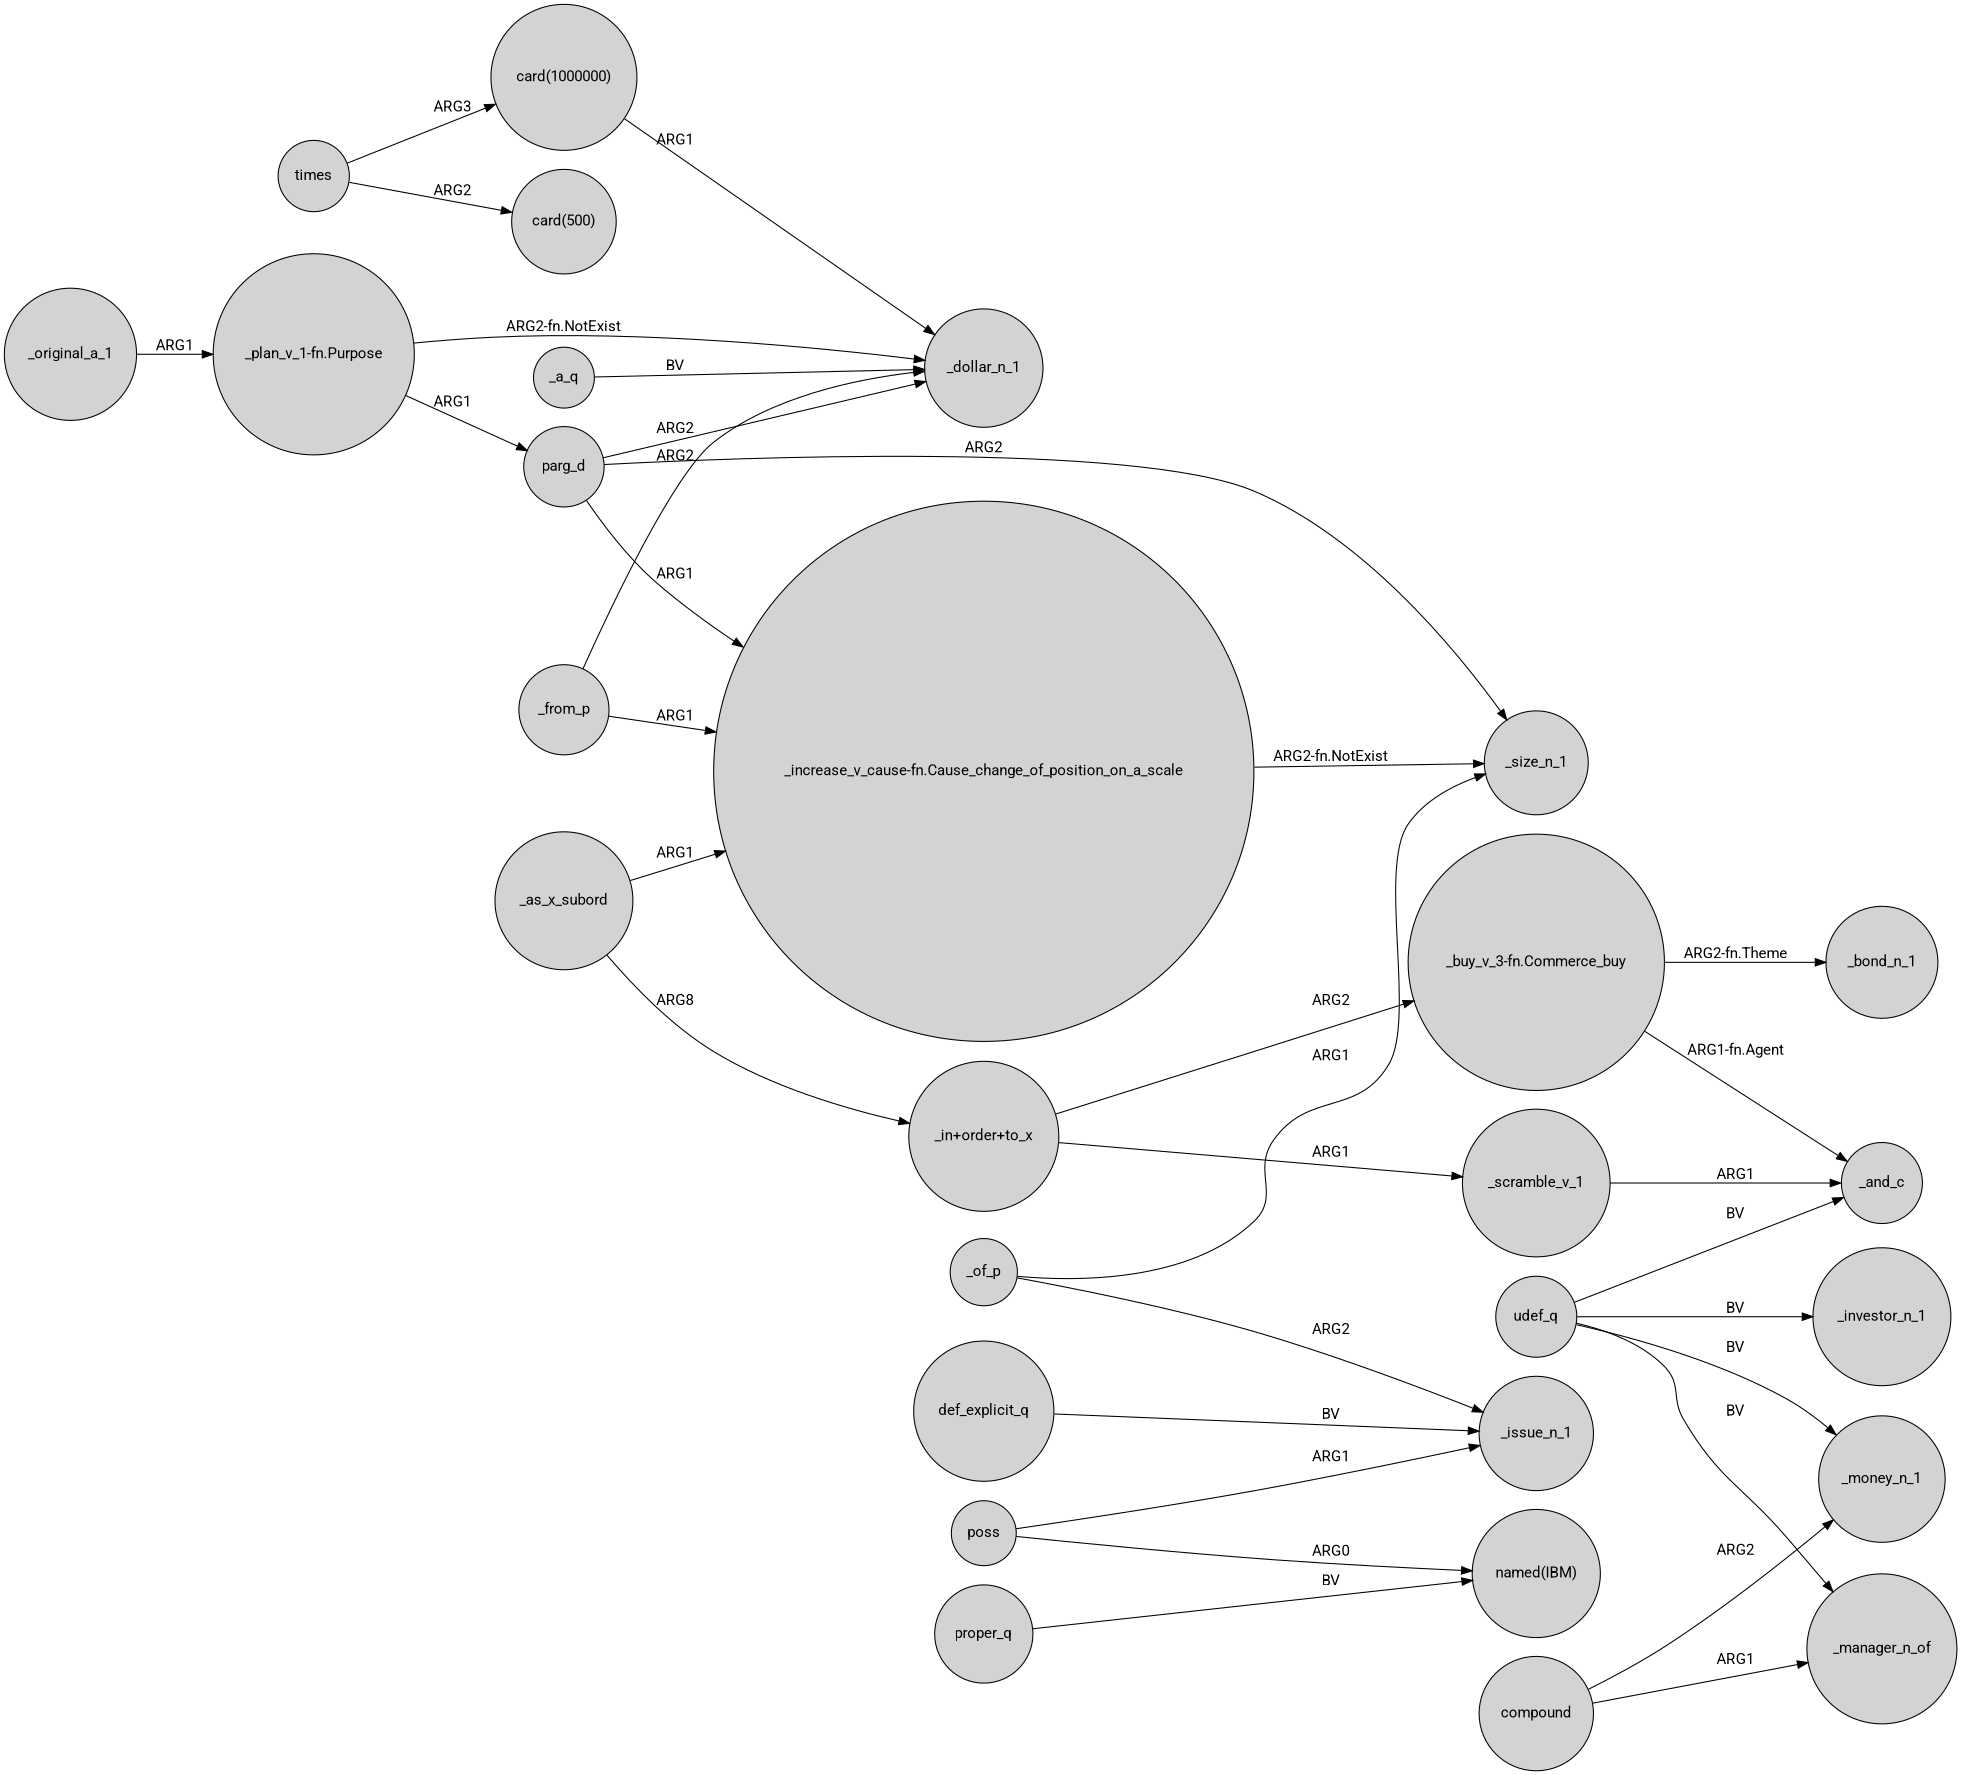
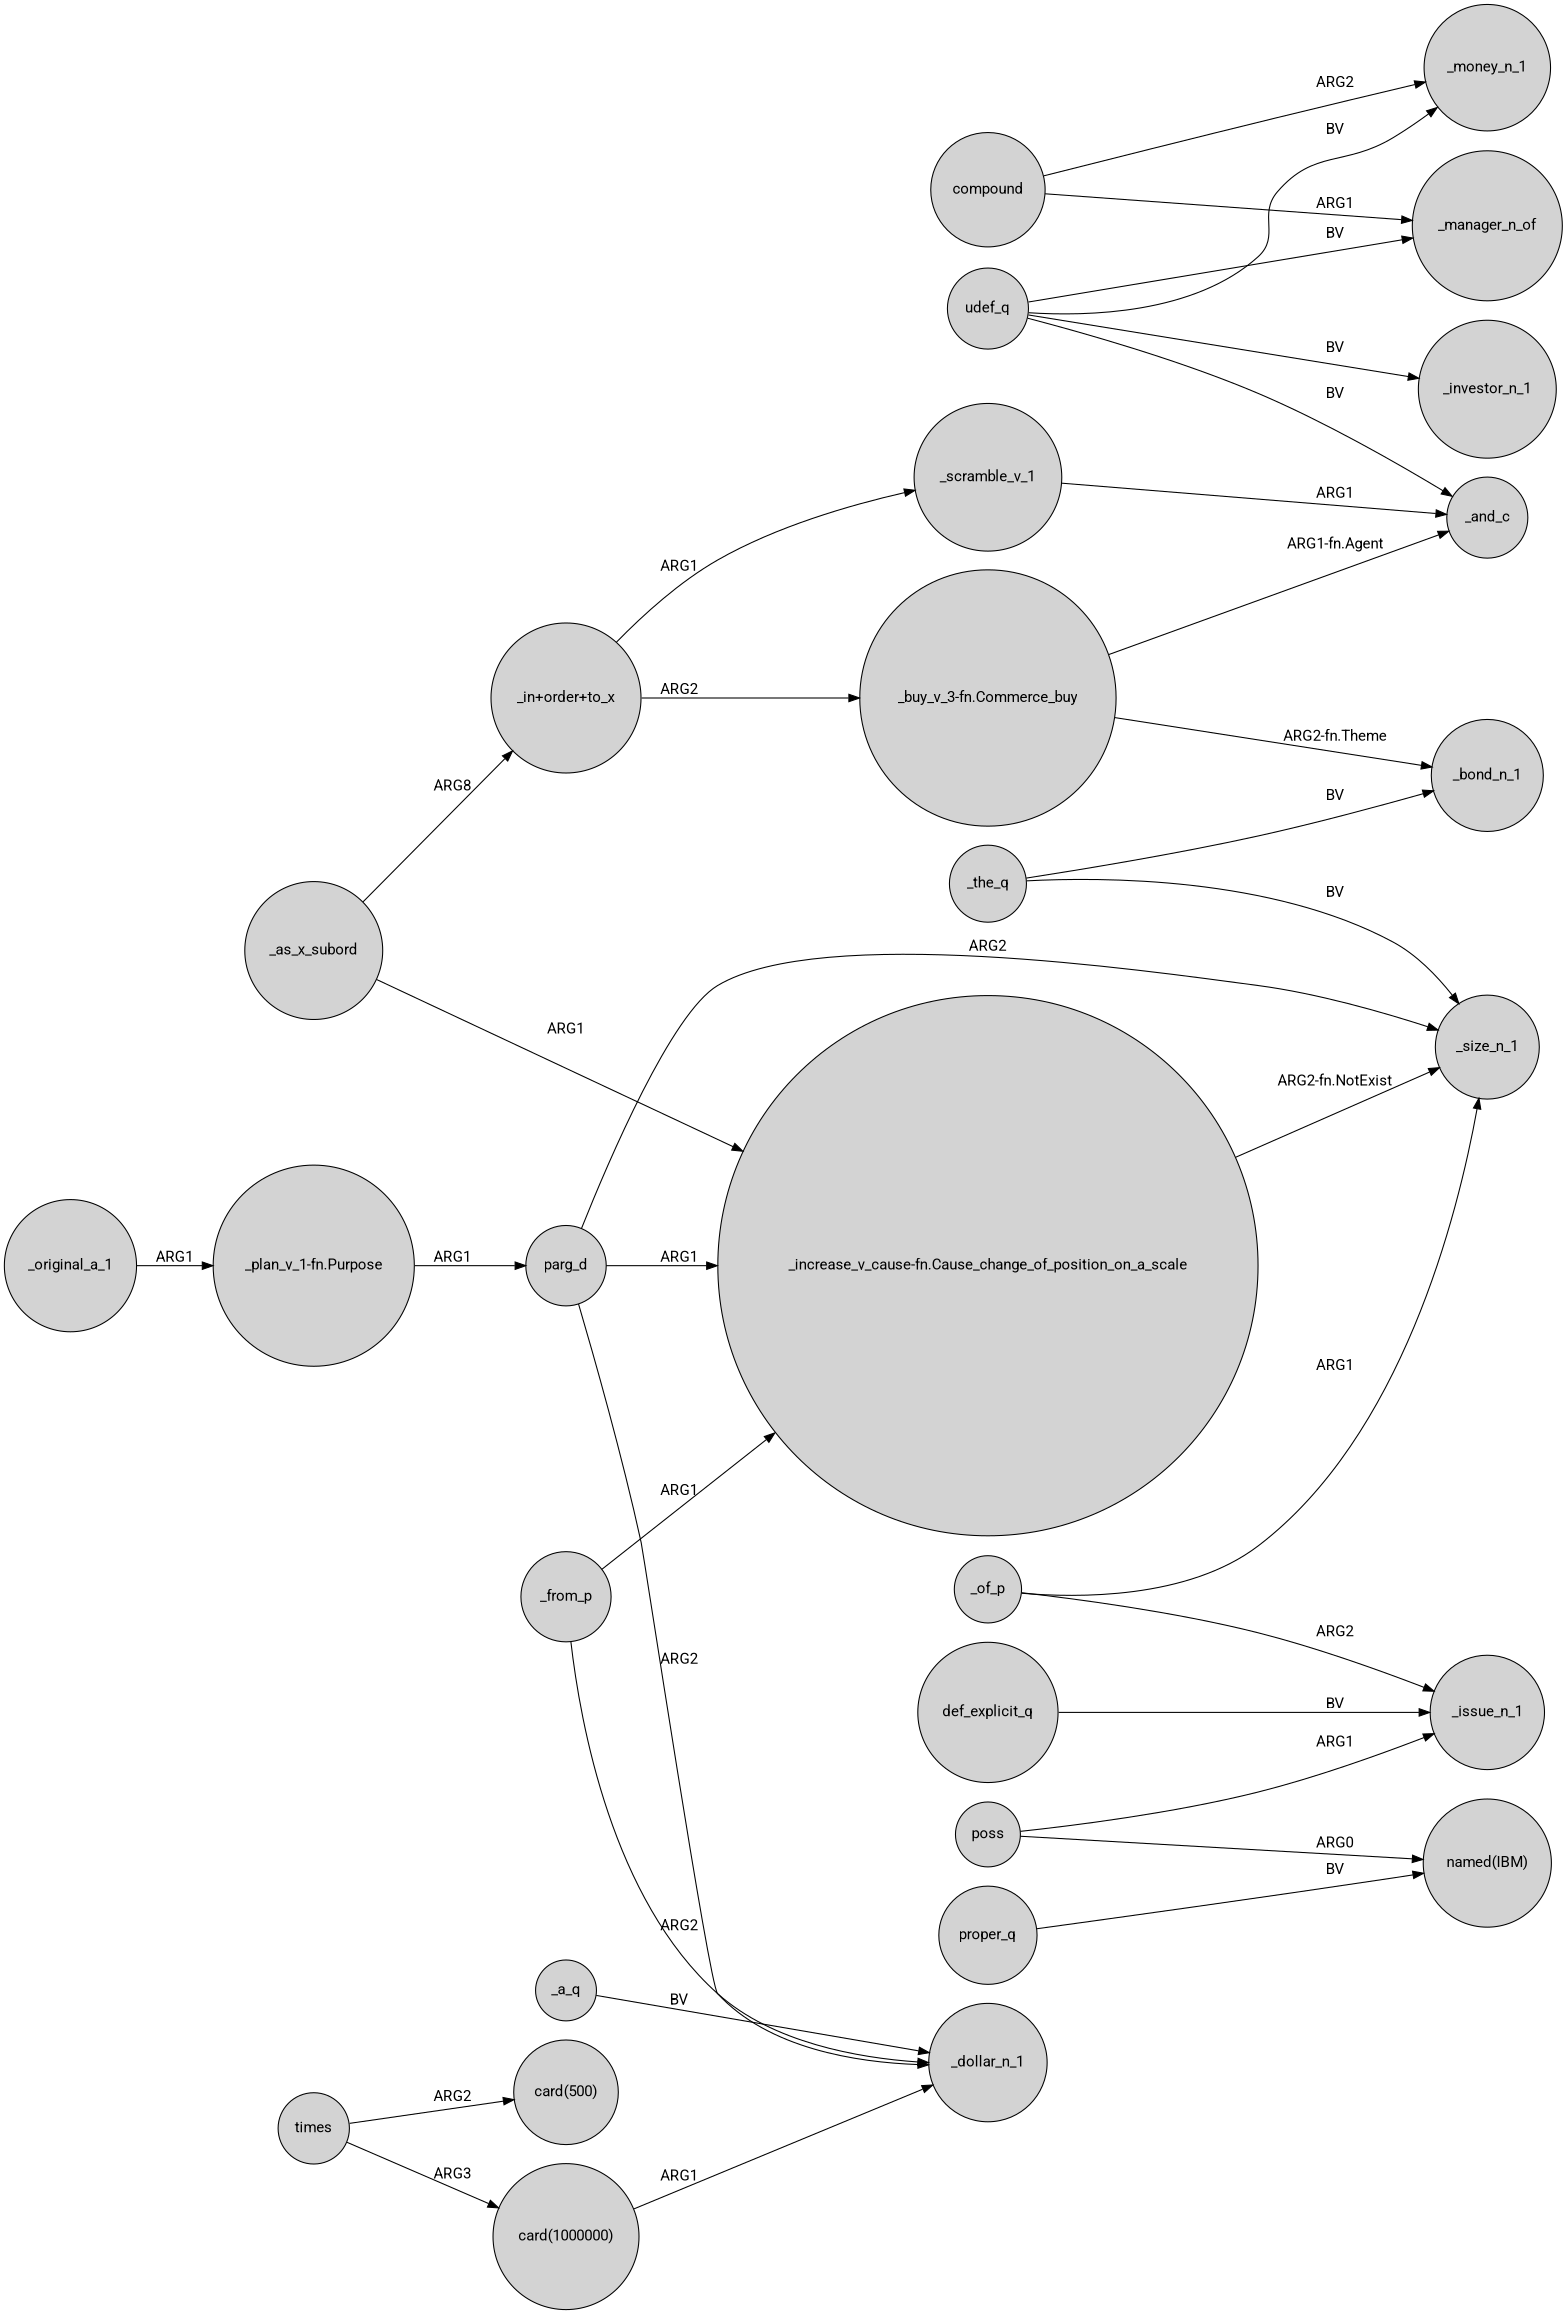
edge "_plan_v_1-fn.Purpose" -> "_dollar_n_1": removed, label "ARG2-fn.NotExist"
node "_the_q": added
